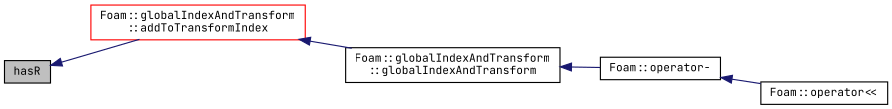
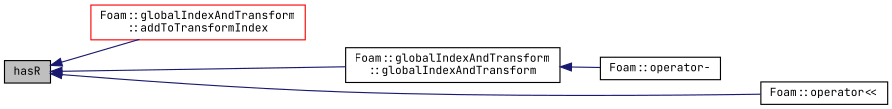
edge "Foam::globalIndexAndTransform ::globalIndexAndTransform" -> "Foam::globalIndexAndTransform ::addToTransformIndex": now "Foam::globalIndexAndTransform ::globalIndexAndTransform" -> "hasR"
edge "Foam::operator<<" -> "Foam::operator-": now "Foam::operator<<" -> "hasR"
